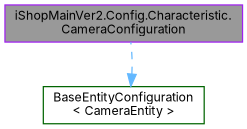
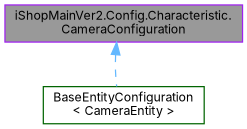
edge "iShopMainVer2.Config.Characteristic. CameraConfiguration" -> "BaseEntityConfiguration < CameraEntity >": reversed
